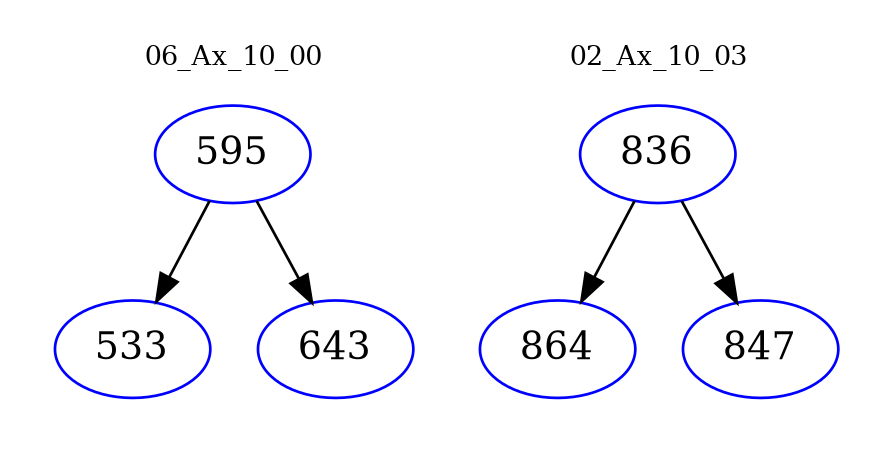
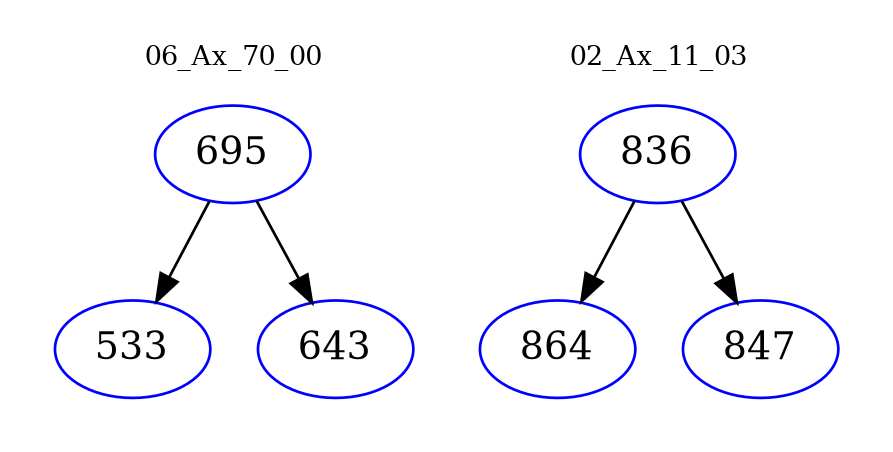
cluster "06_Ax_10_00": label "06_Ax_10_00" -> "06_Ax_70_00"
cluster "02_Ax_10_03": label "02_Ax_10_03" -> "02_Ax_11_03"
node "595": label "595" -> "695"
